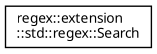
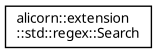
node "regex::extension ::std::regex::Search": label "regex::extension ::std::regex::Search" -> "alicorn::extension ::std::regex::Search"
